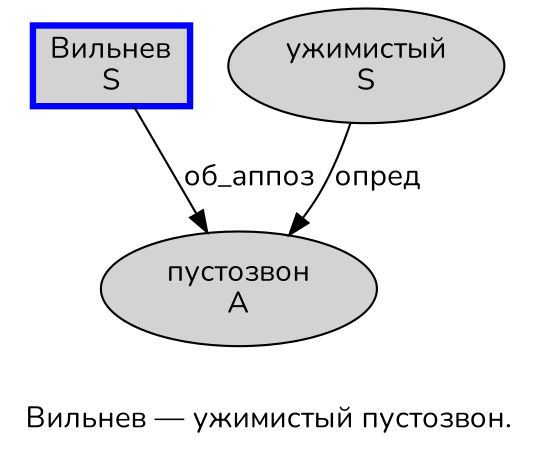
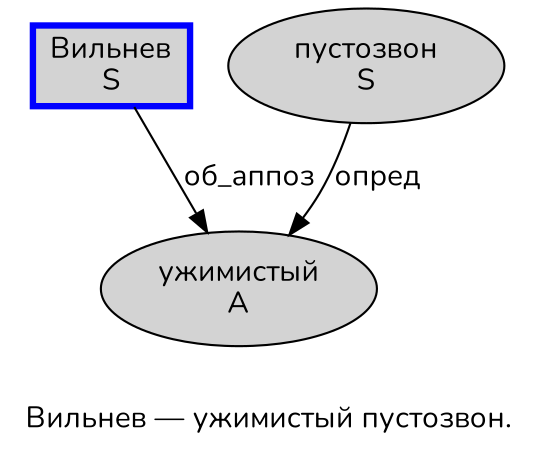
node "ужимистый S": label "ужимистый S" -> "пустозвон S"
node "пустозвон A": label "пустозвон A" -> "ужимистый A"
